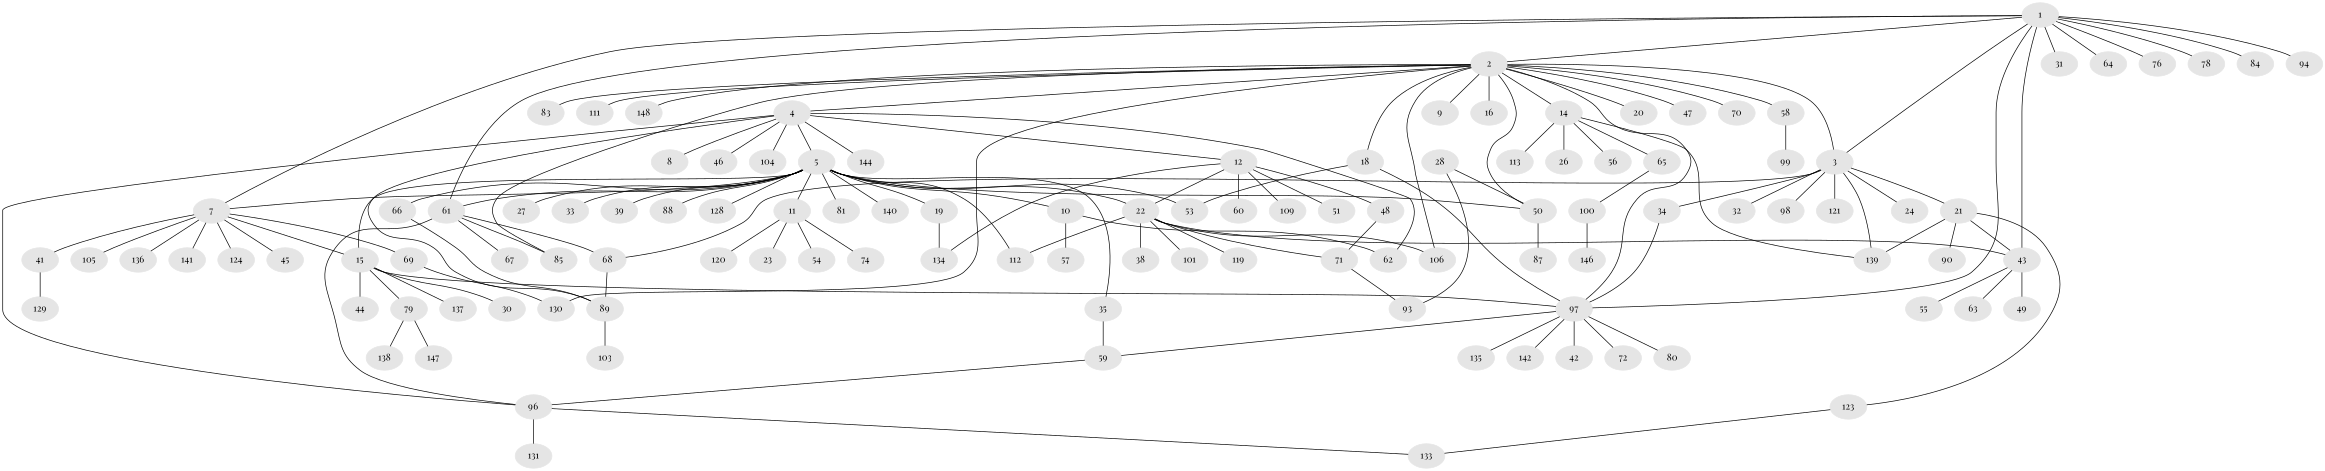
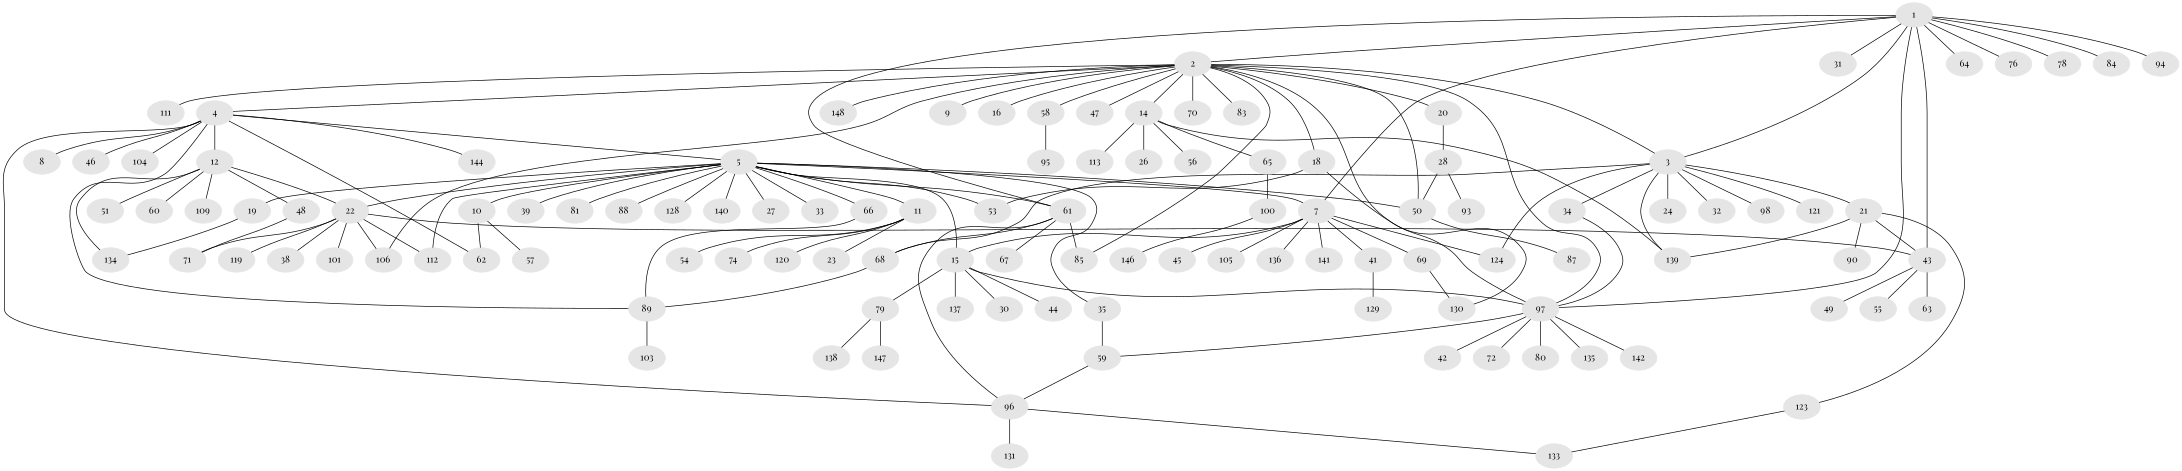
edge "20" -- "28": added
node "99": label "99" -> "95"
edge "3" -- "124": added
edge "71" -- "93": removed
